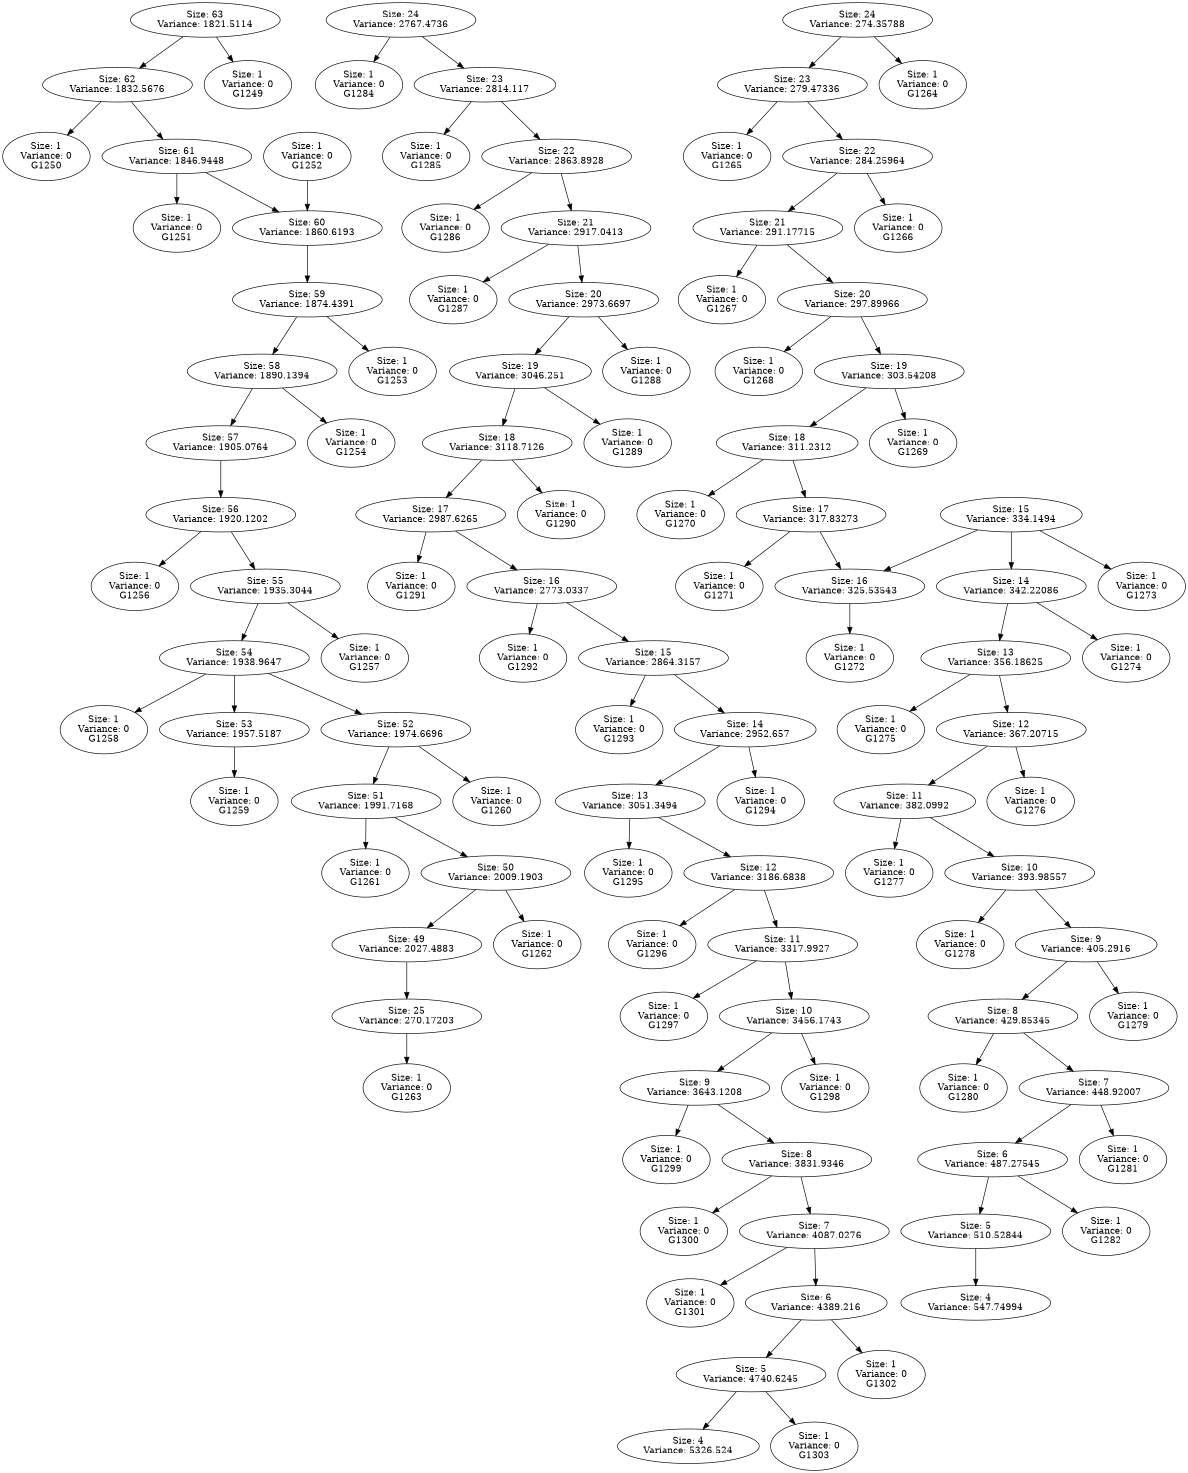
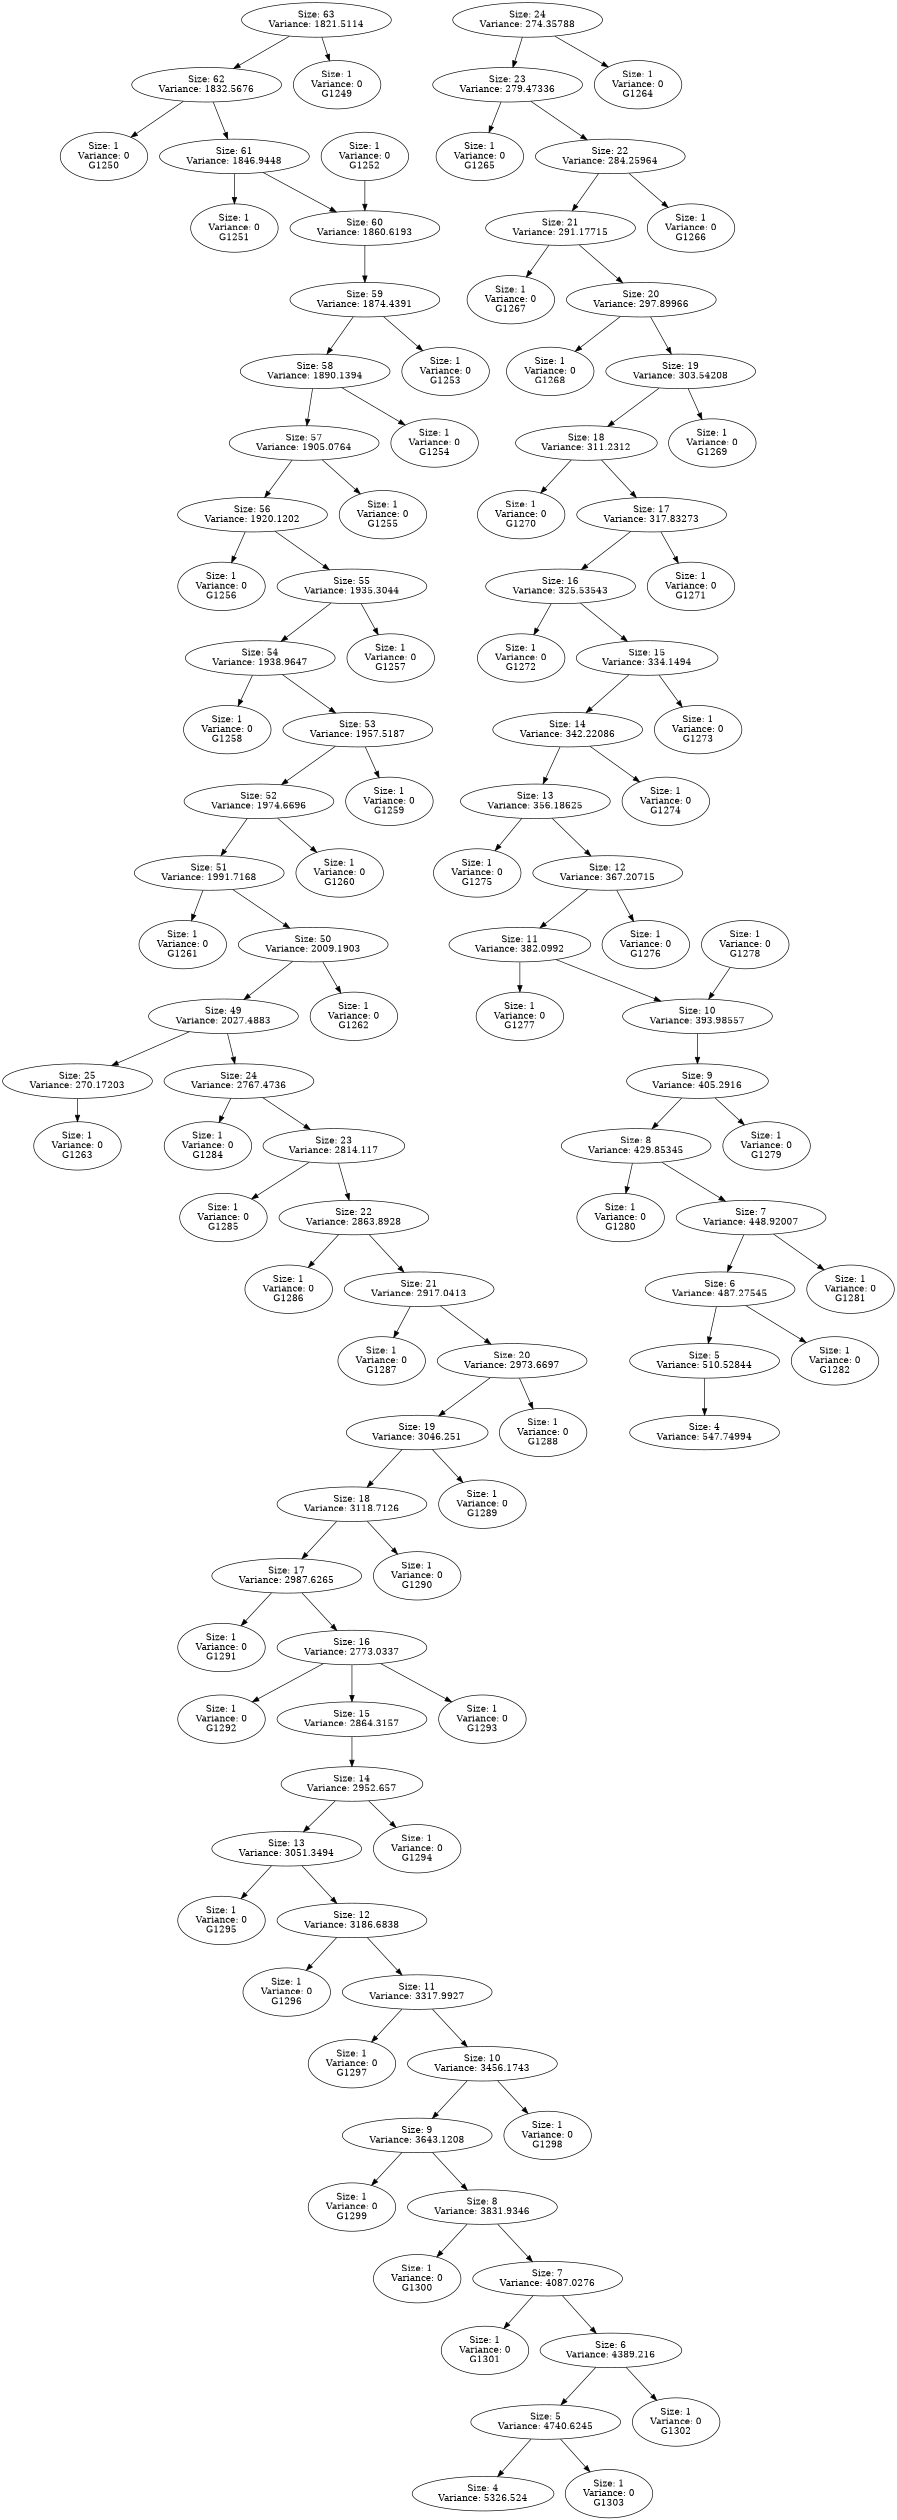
node "Size: 1 Variance: 0 G1255": added
edge "Size: 15 Variance: 334.1494" -> "Size: 16 Variance: 325.53543": reversed
edge "Size: 15 Variance: 2864.3157" -> "Size: 1 Variance: 0 G1293": now "Size: 16 Variance: 2773.0337" -> "Size: 1 Variance: 0 G1293"
edge "Size: 54 Variance: 1938.9647" -> "Size: 52 Variance: 1974.6696": now "Size: 53 Variance: 1957.5187" -> "Size: 52 Variance: 1974.6696"
edge "Size: 10 Variance: 393.98557" -> "Size: 1 Variance: 0 G1278": reversed
edge "Size: 49 Variance: 2027.4883" -> "Size: 24 Variance: 2767.4736": added
